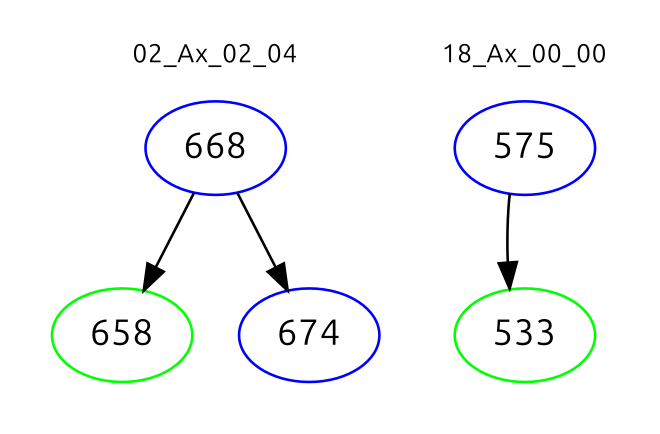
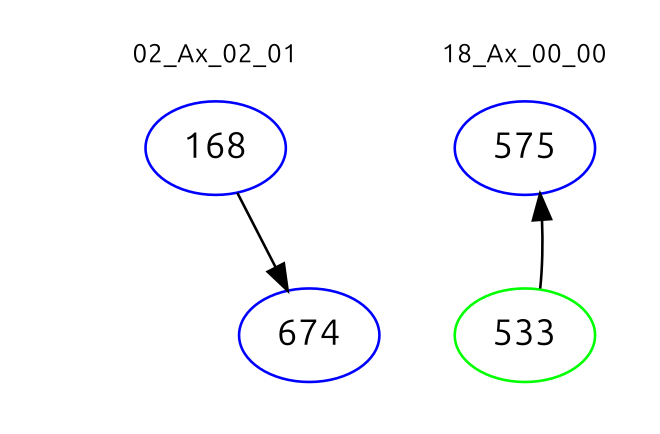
cluster "02_Ax_02_04": label "02_Ax_02_04" -> "02_Ax_02_01"
node "668": label "668" -> "168"
edge "575" -> "533": reversed
node "658": removed
